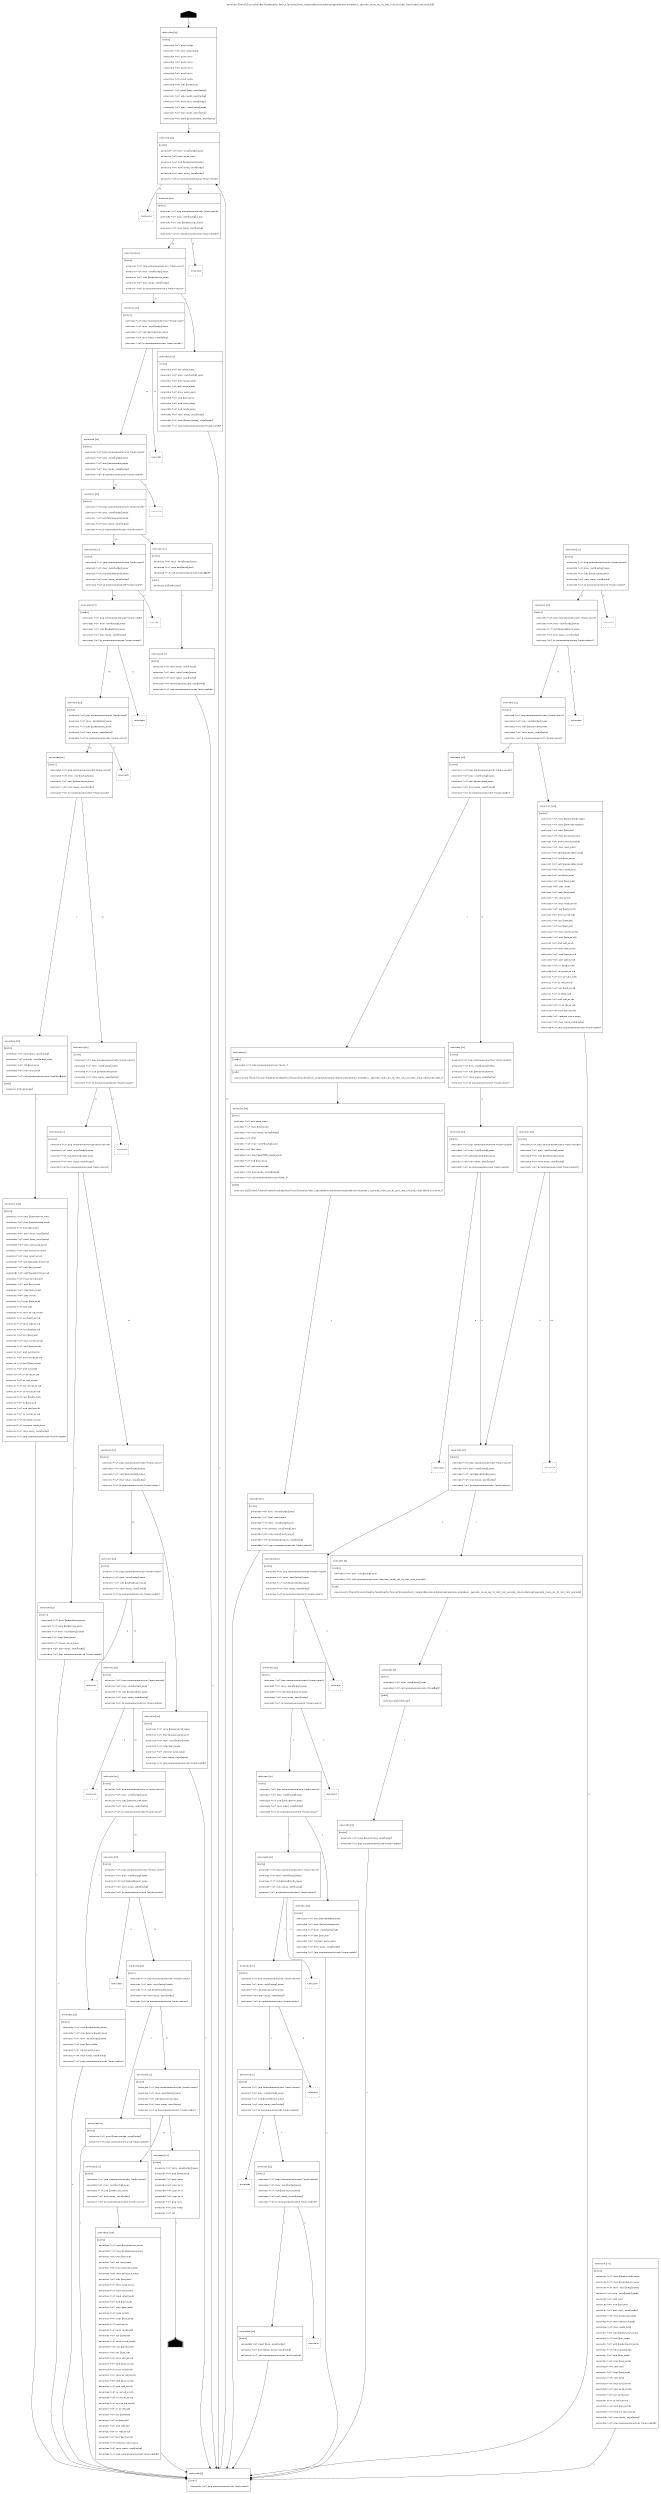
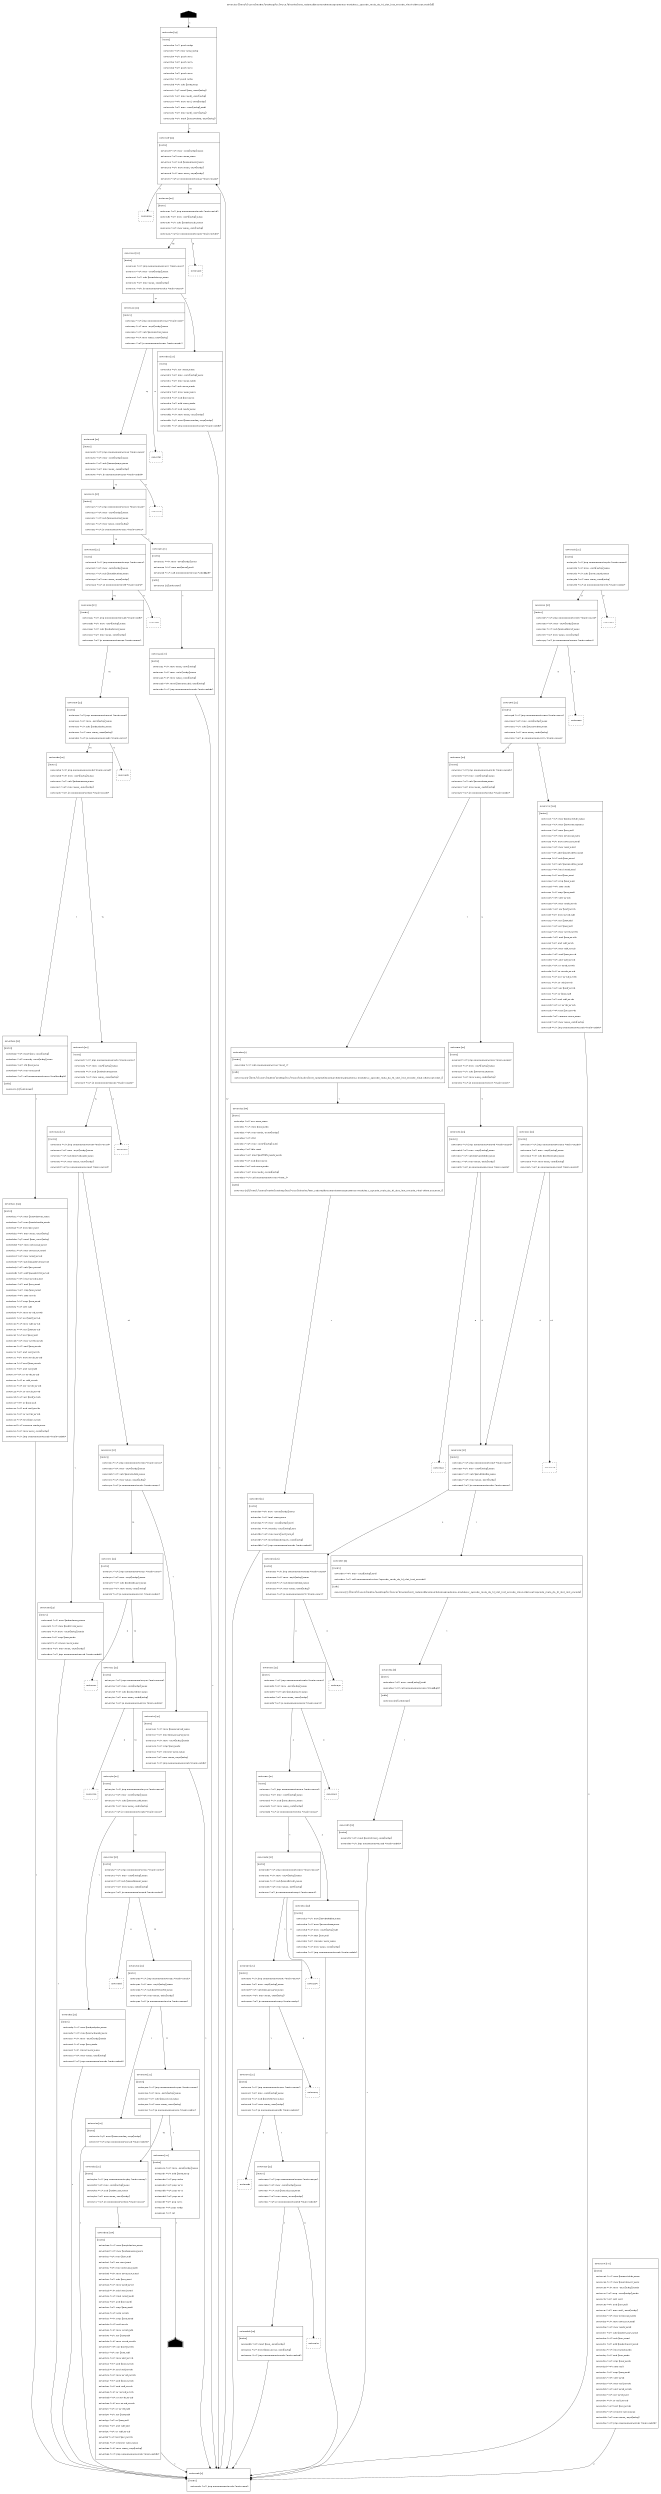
node "0x40209e": removed
